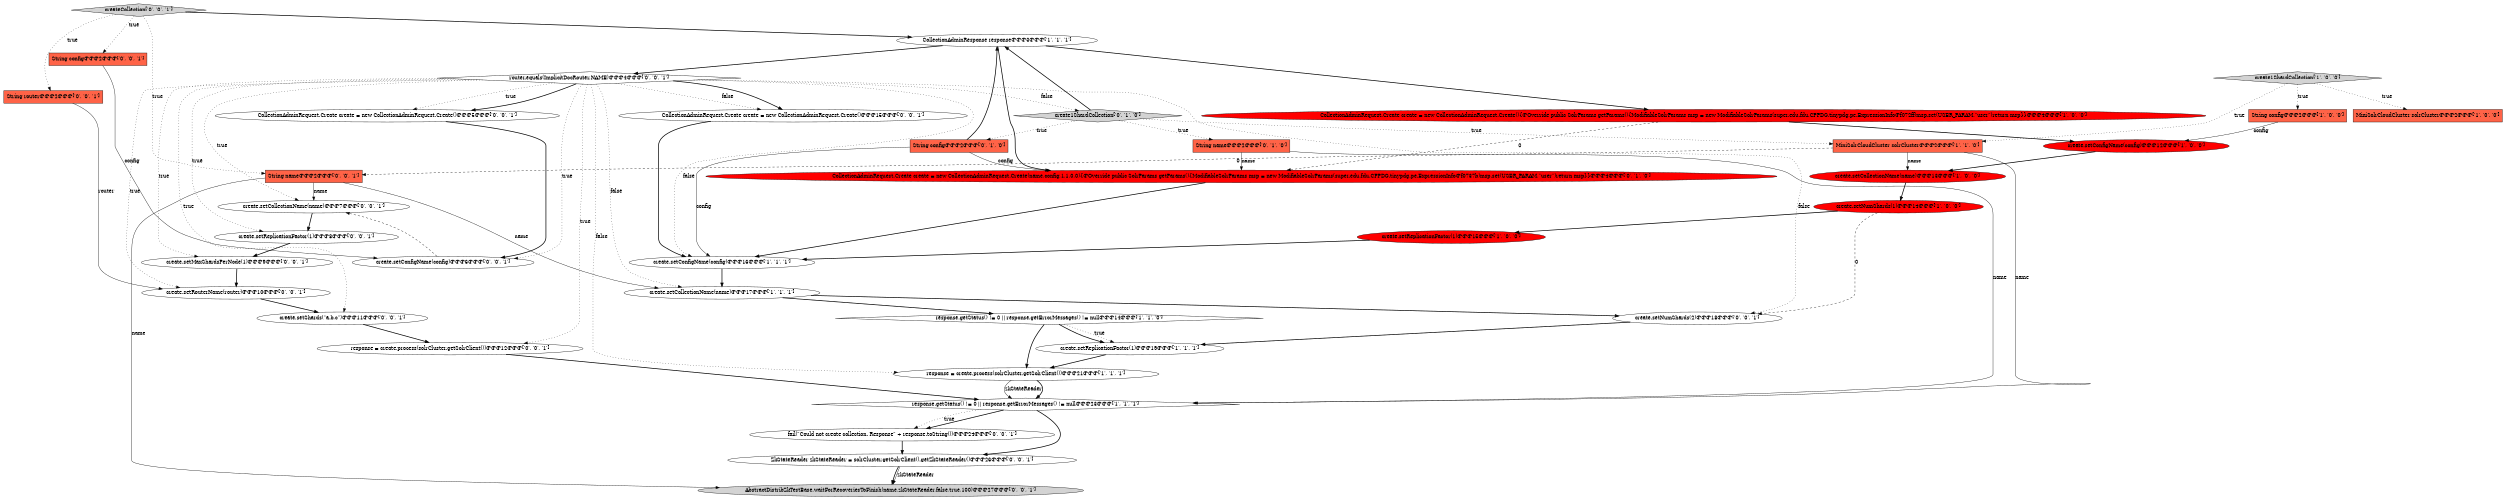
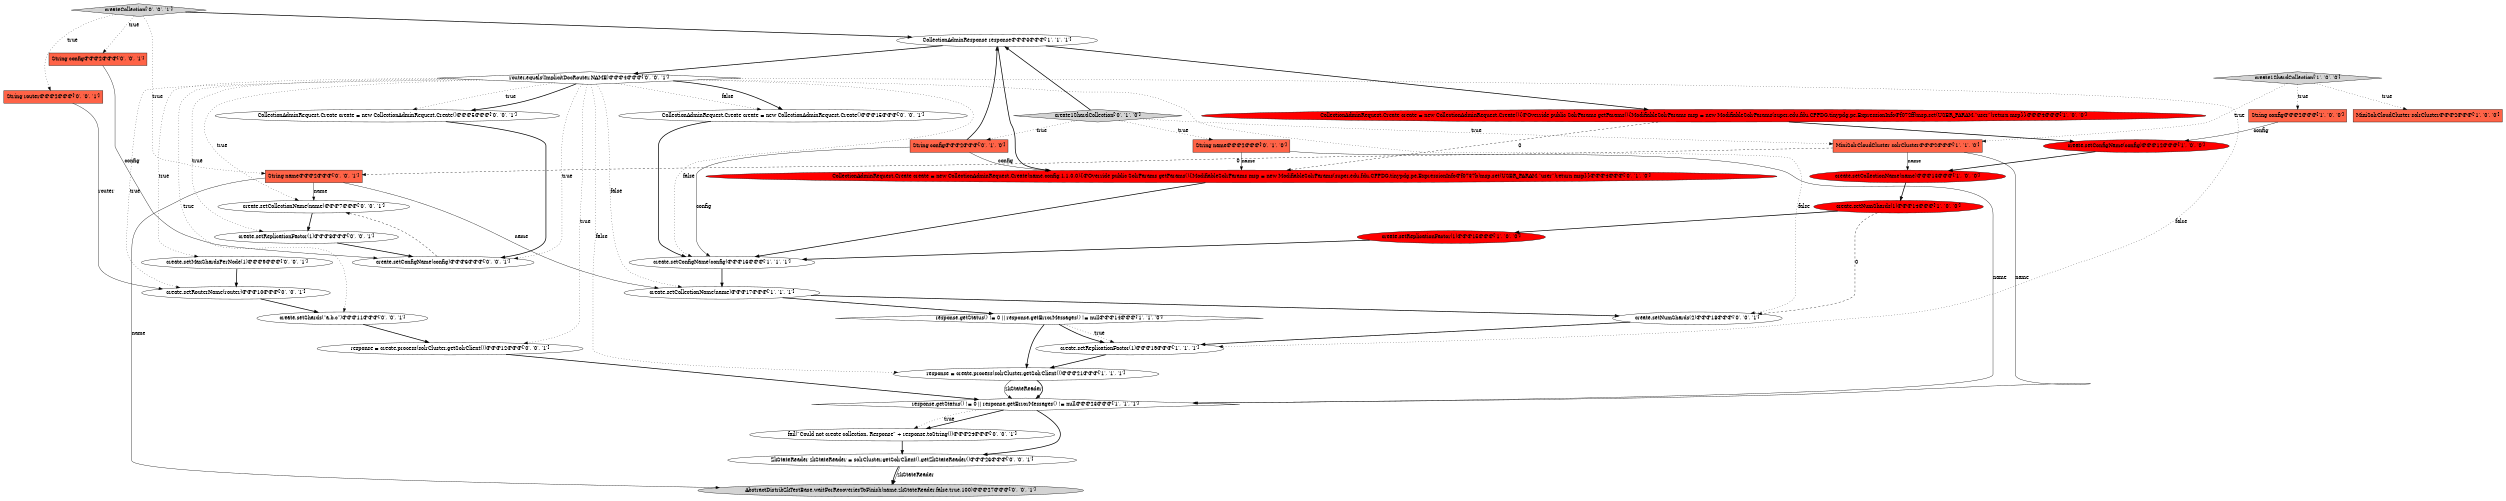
edge "router.equals(ImplicitDocRouter.NAME)@@@4@@@['0', '0', '1']" -> "create1ShardCollection['0', '1', '0']": now "router.equals(ImplicitDocRouter.NAME)@@@4@@@['0', '0', '1']" -> "create.setReplicationFactor(1)@@@19@@@['1', '1', '1']"
edge "create.setReplicationFactor(1)@@@8@@@['0', '0', '1']" -> "create.setMaxShardsPerNode(1)@@@9@@@['0', '0', '1']": now "create.setReplicationFactor(1)@@@8@@@['0', '0', '1']" -> "create.setConfigName(config)@@@6@@@['0', '0', '1']"
